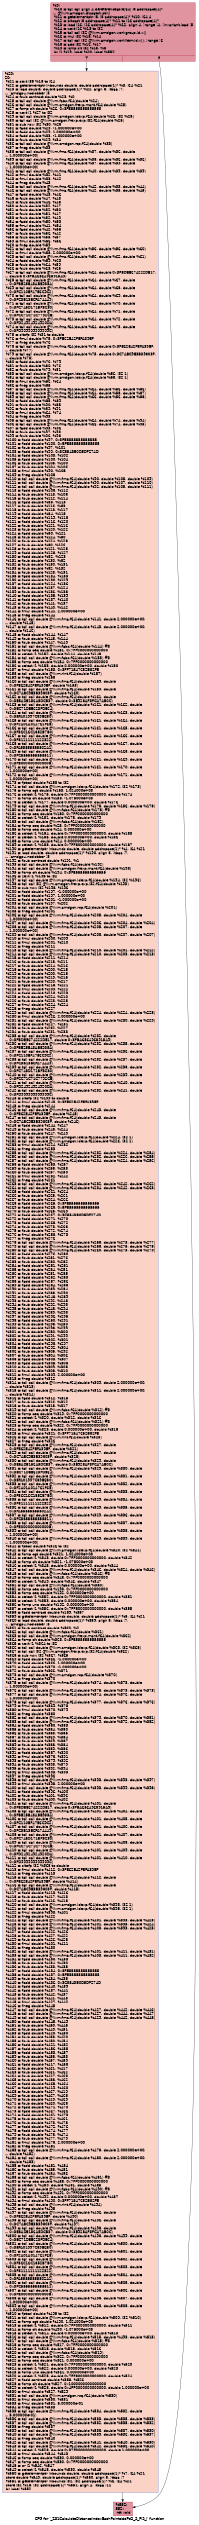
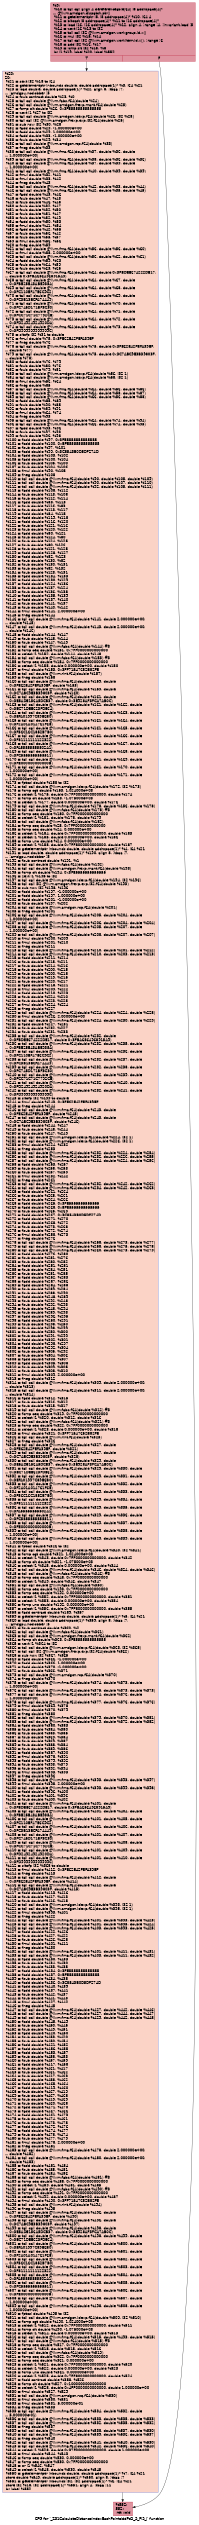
node "%20:": text "%21 = sext i38 %18 to i64" -> "%21 = sext i32 %18 to i64"
